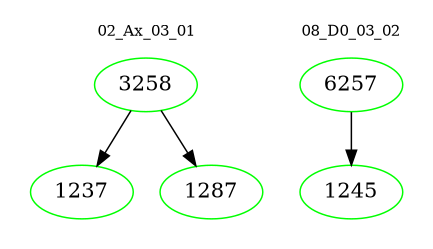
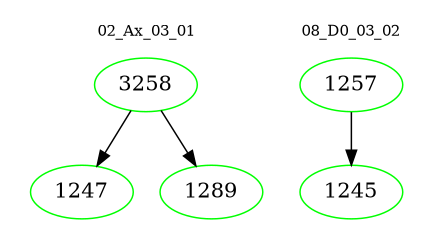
node "6257": label "6257" -> "1257"
node "1237": label "1237" -> "1247"
node "1287": label "1287" -> "1289"
